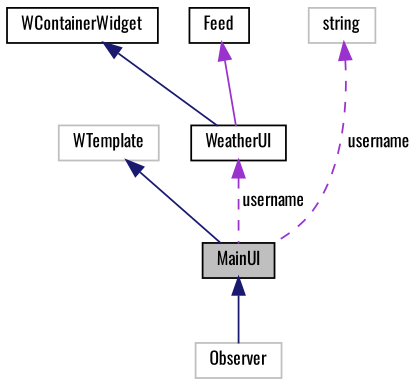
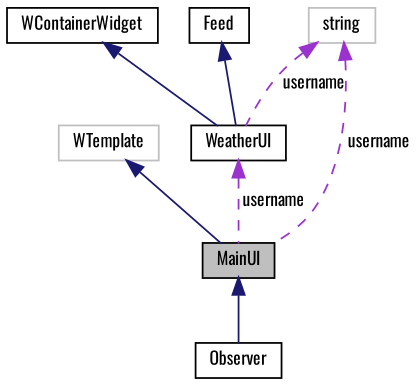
edge "WeatherUI" -> "string": added, label "username"
edge "WeatherUI" -> "Feed": color darkorchid3 -> midnightblue
node "Observer": color grey75 -> black
